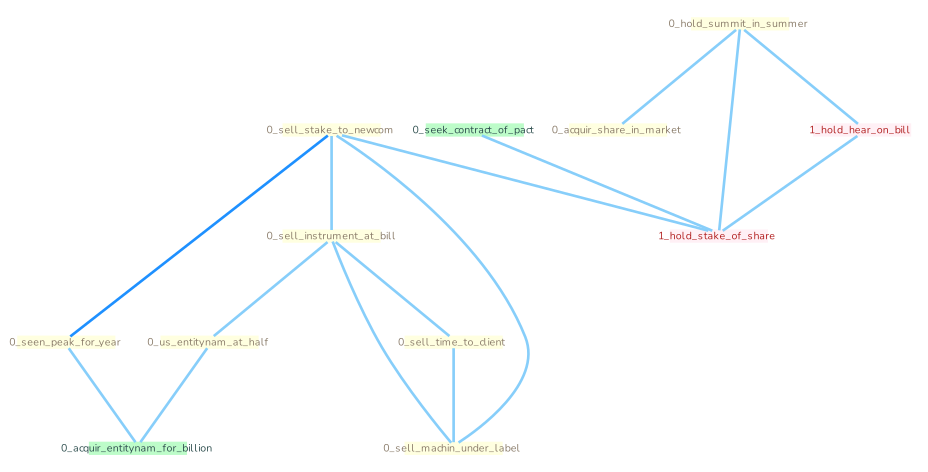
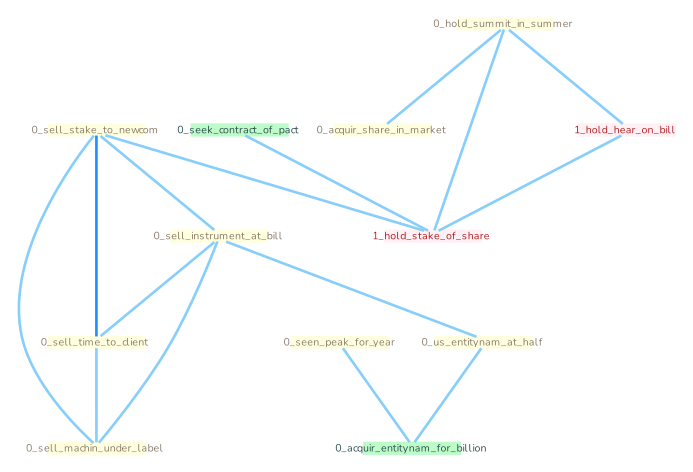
edge "0_sell_stake_to_newcom" -- "0_seen_peak_for_year": now "0_sell_stake_to_newcom" -- "0_sell_time_to_client"
